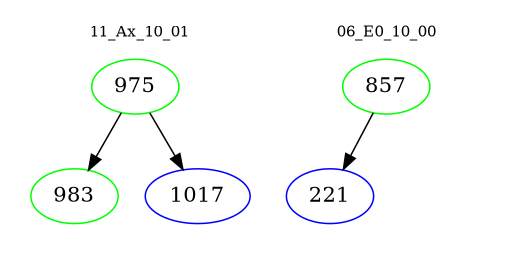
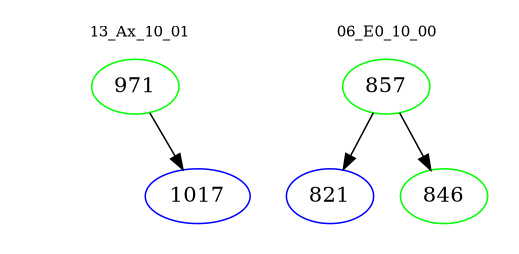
cluster "11_Ax_10_01": label "11_Ax_10_01" -> "13_Ax_10_01"
node "975": label "975" -> "971"
node "983": removed
node "221": label "221" -> "821"
node "846": added
